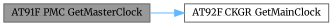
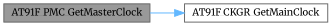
node "AT92F_CKGR_GetMainClock": label "AT92F_CKGR_GetMainClock" -> "AT91F_CKGR_GetMainClock"
